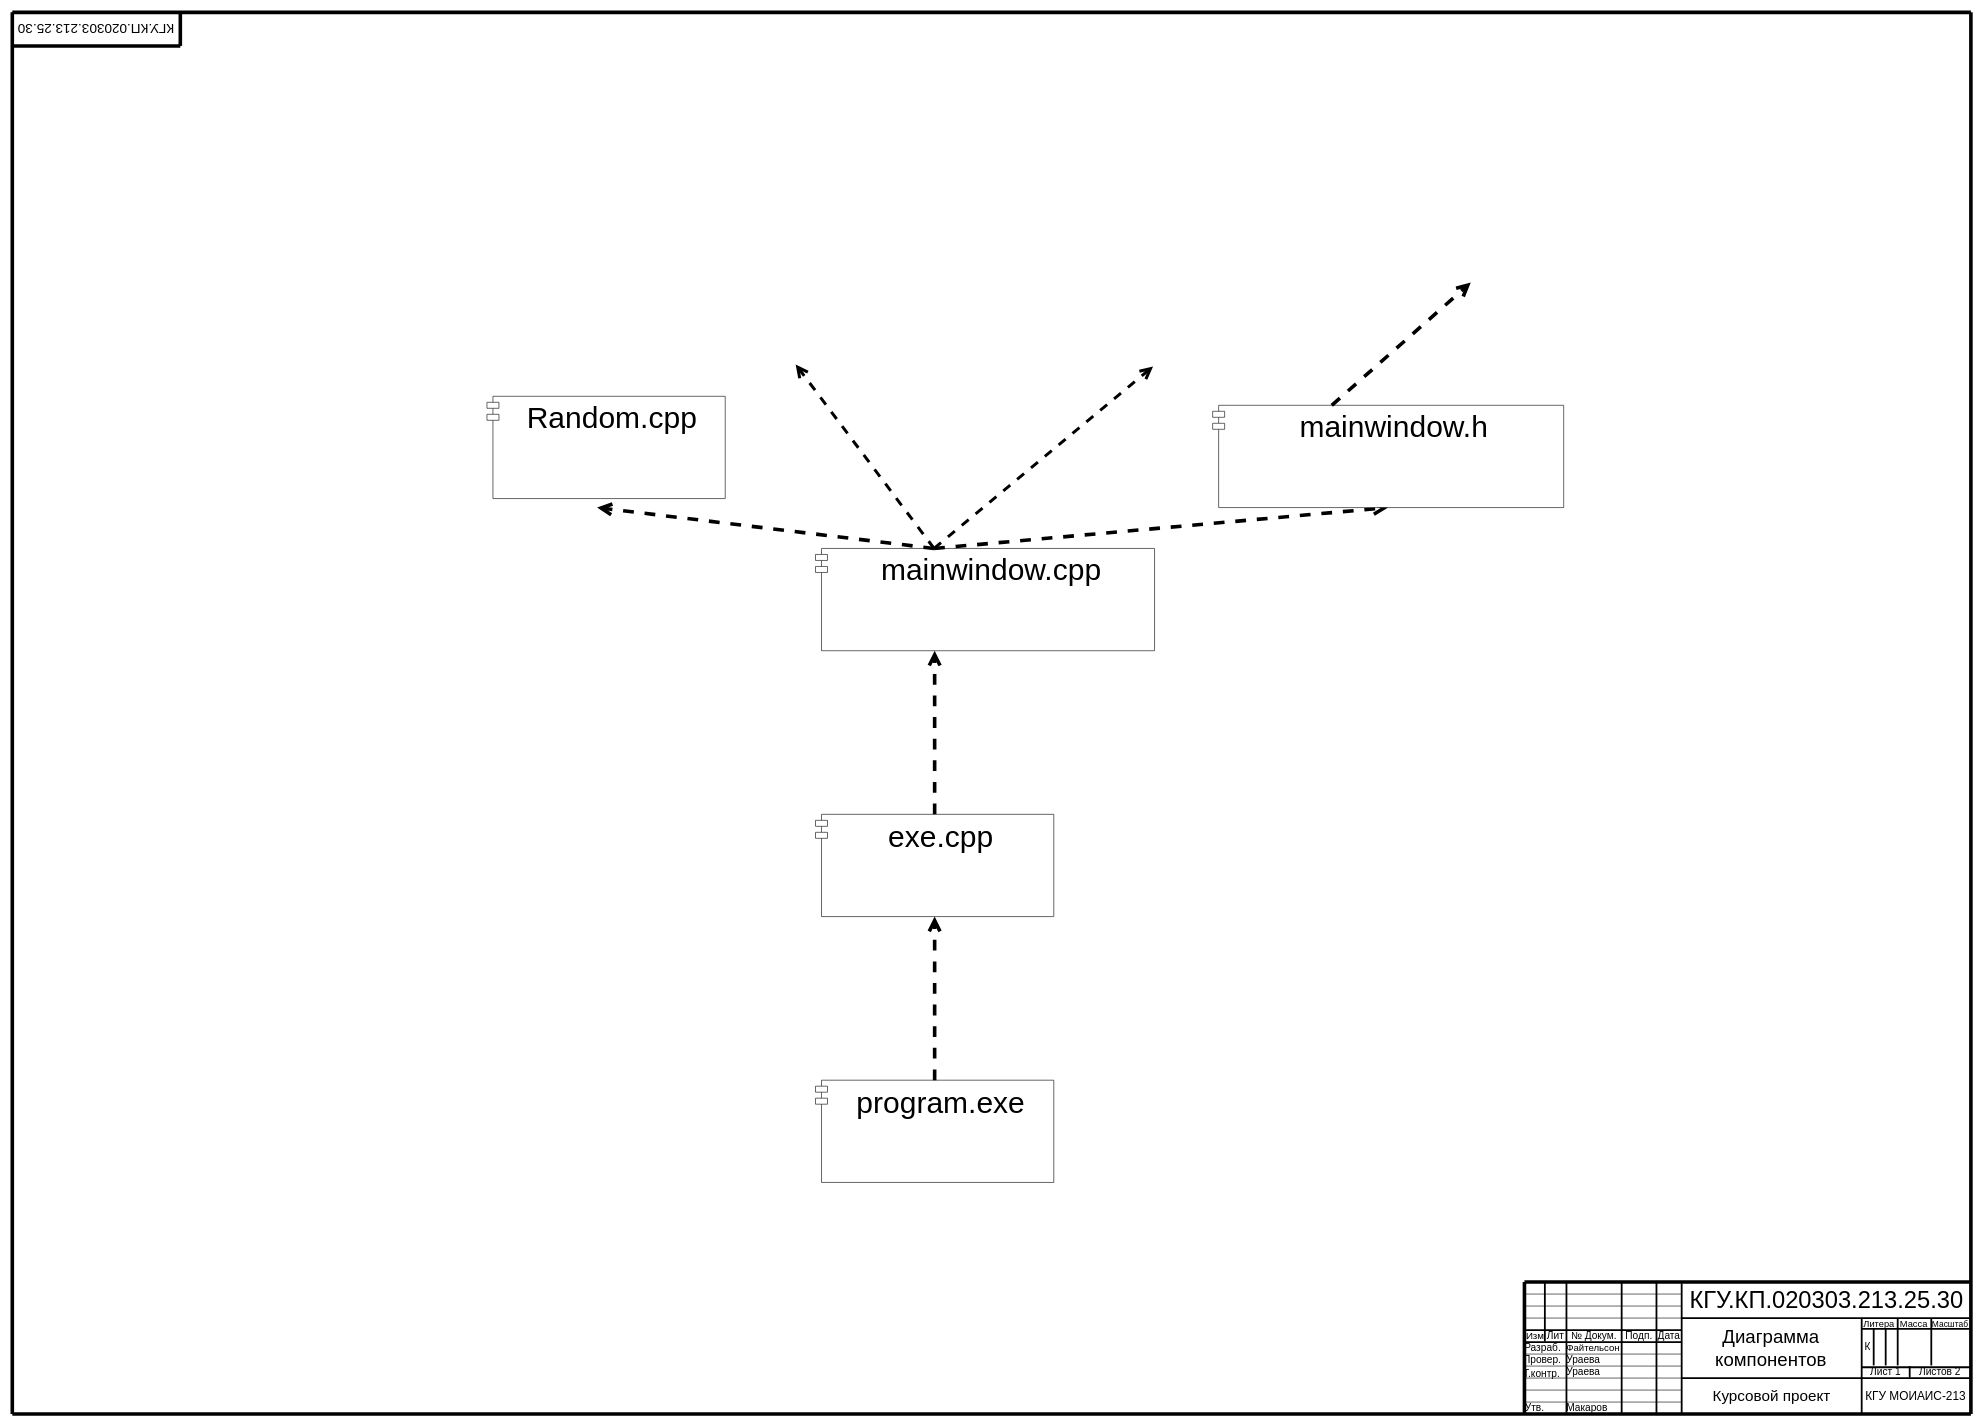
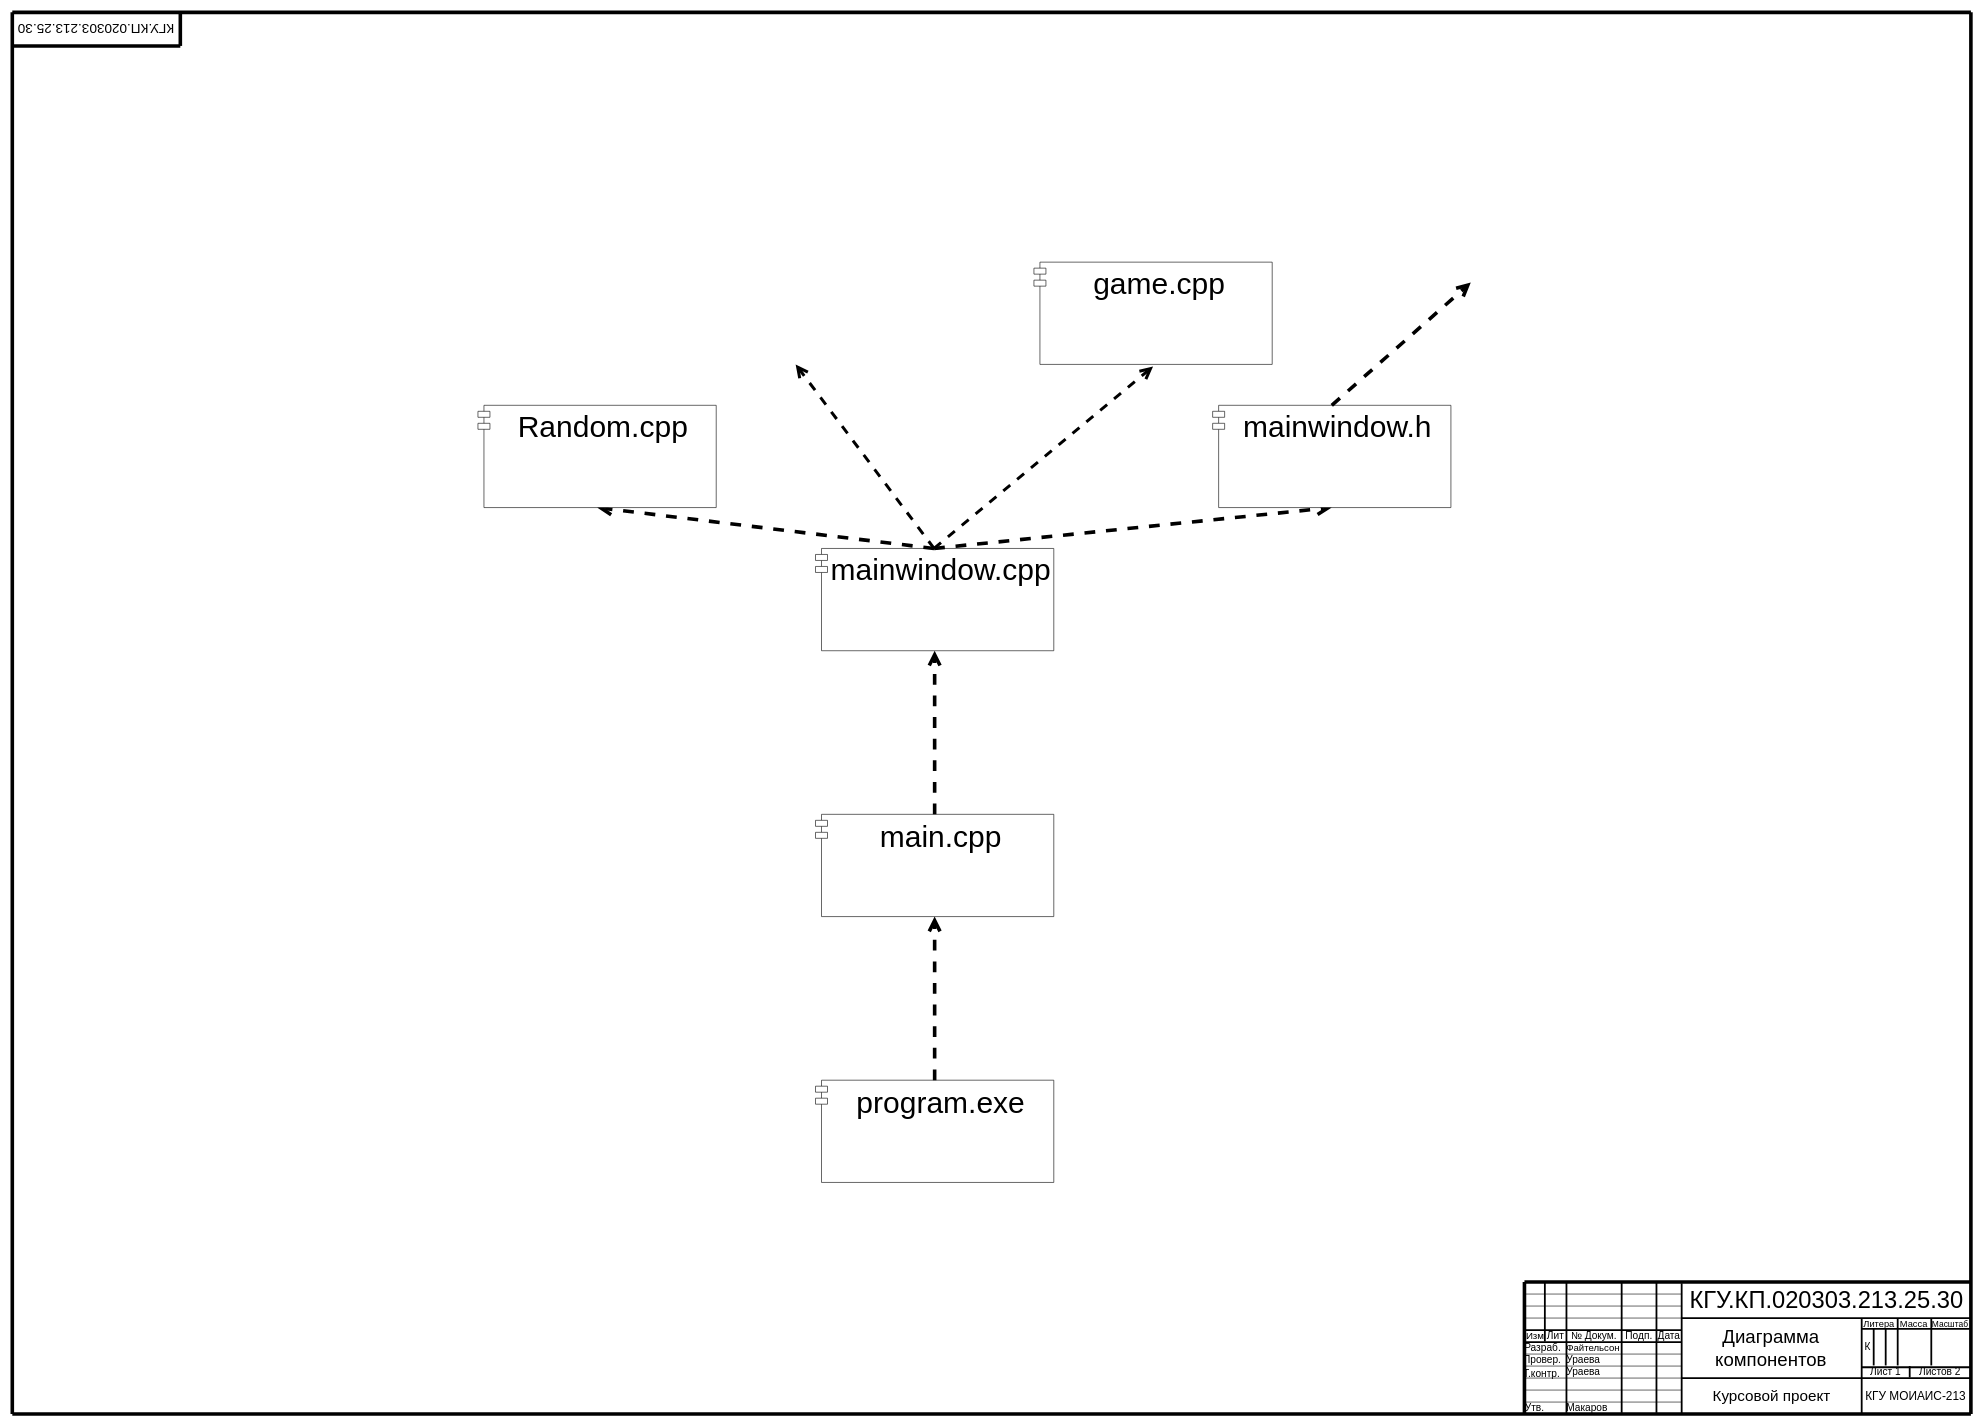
node "game.cpp": added
node "Random.cpp": moved (606, 447) -> (597, 456)
node "mainwindow.h": size 351x102 -> 238x102
node "mainwindow.cpp": size 339x102 -> 238x102
node "exe.cpp": label "exe.cpp" -> "main.cpp"
